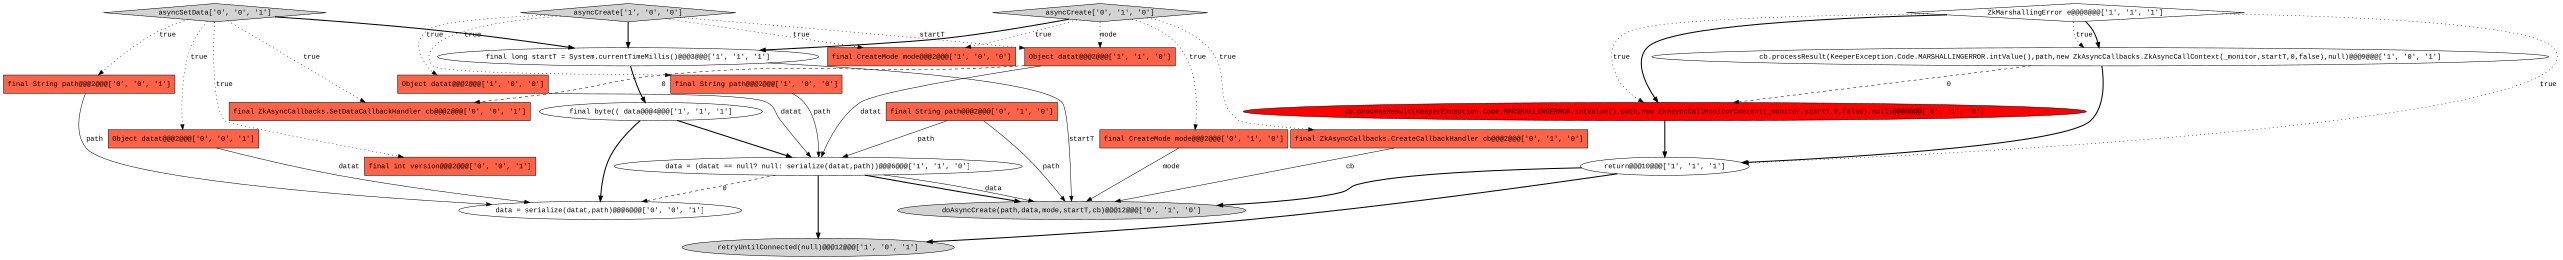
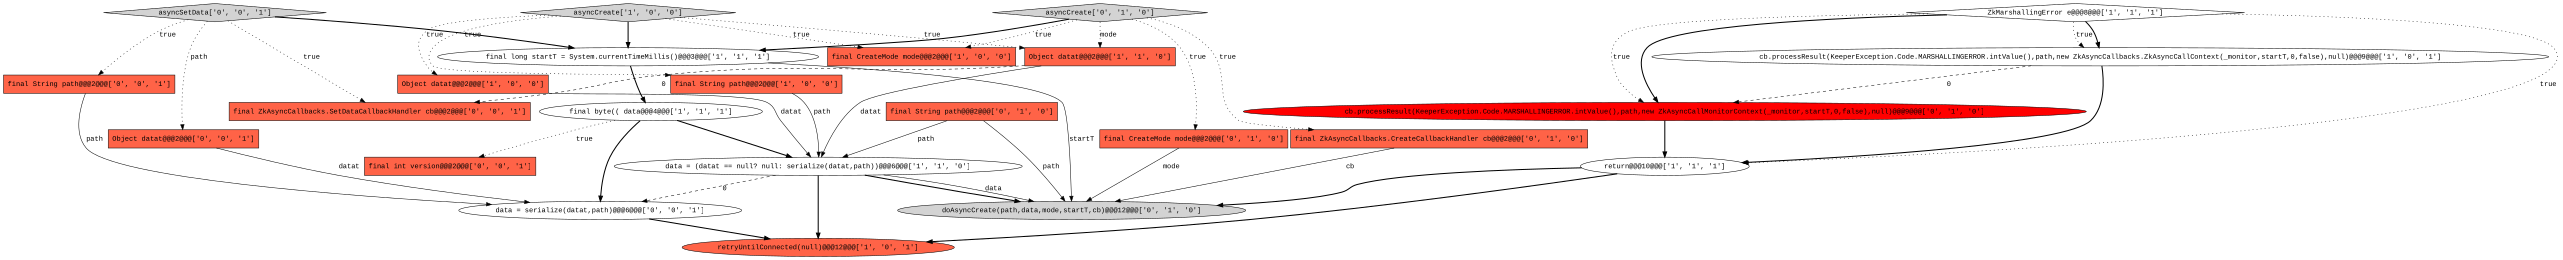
edge "asyncCreate['1', '0', '0']" -> "Object datat@@@2@@@['1', '1', '0']": label "startT" -> "true"
edge "asyncSetData['0', '0', '1']" -> "Object datat@@@2@@@['0', '0', '1']": label "true" -> "path"
edge "asyncSetData['0', '0', '1']" -> "final int version@@@2@@@['0', '0', '1']": now "final byte(( data@@@4@@@['1', '1', '1']" -> "final int version@@@2@@@['0', '0', '1']"
edge "data = serialize(datat,path)@@@6@@@['0', '0', '1']" -> "retryUntilConnected(null)@@@12@@@['1', '0', '1']": added
node "retryUntilConnected(null)@@@12@@@['1', '0', '1']": fillcolor lightgray -> tomato
